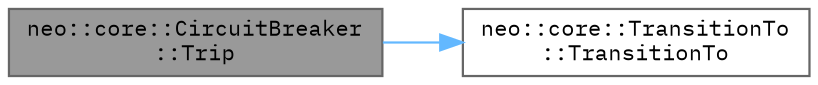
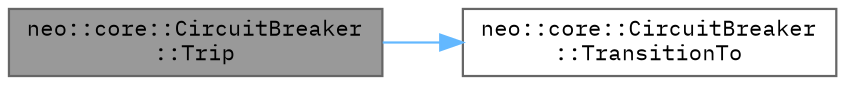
node "neo::core::TransitionTo ::TransitionTo": label "neo::core::TransitionTo ::TransitionTo" -> "neo::core::CircuitBreaker ::TransitionTo"
